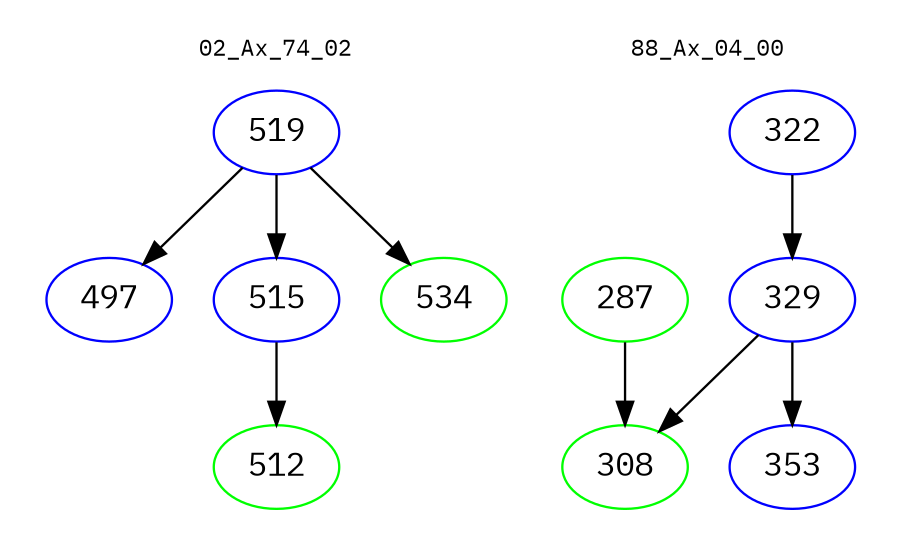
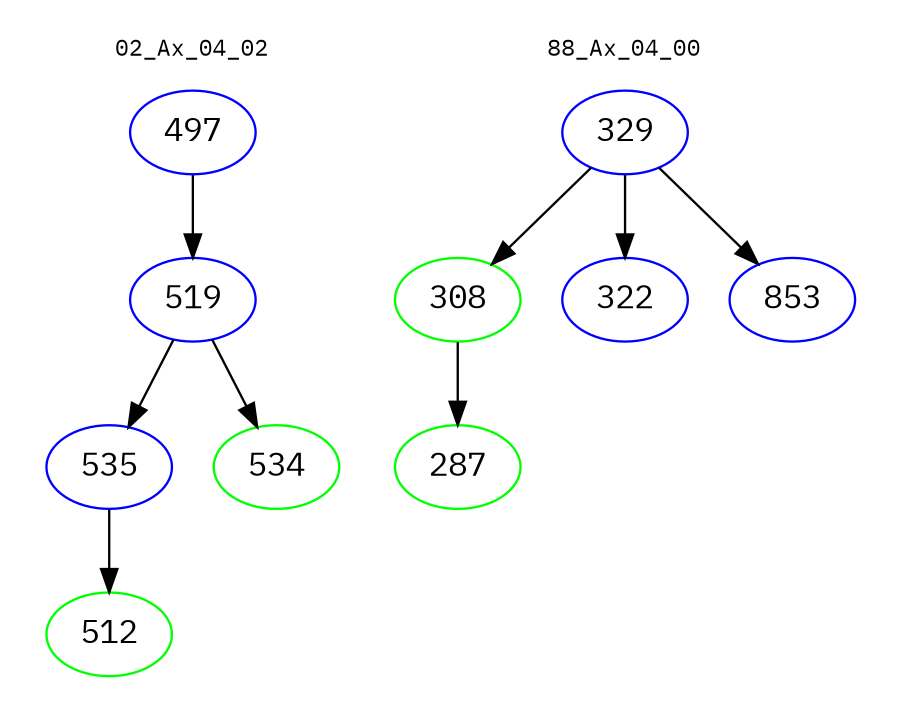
cluster "02_Ax_74_02": label "02_Ax_74_02" -> "02_Ax_04_02"
edge "322" -> "329": reversed
edge "519" -> "497": reversed
node "515": label "515" -> "535"
edge "287" -> "308": reversed
node "353": label "353" -> "853"
